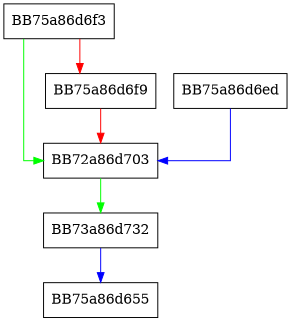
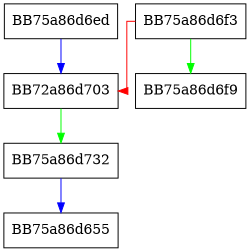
edge "BB75a86d6f3" -> "BB75a86d6f9": color red -> green
edge "BB75a86d6f3" -> "BB72a86d703": color green -> red
edge "BB75a86d6f9" -> "BB72a86d703": removed
node "BB73a86d732": label "BB73a86d732" -> "BB75a86d732"
